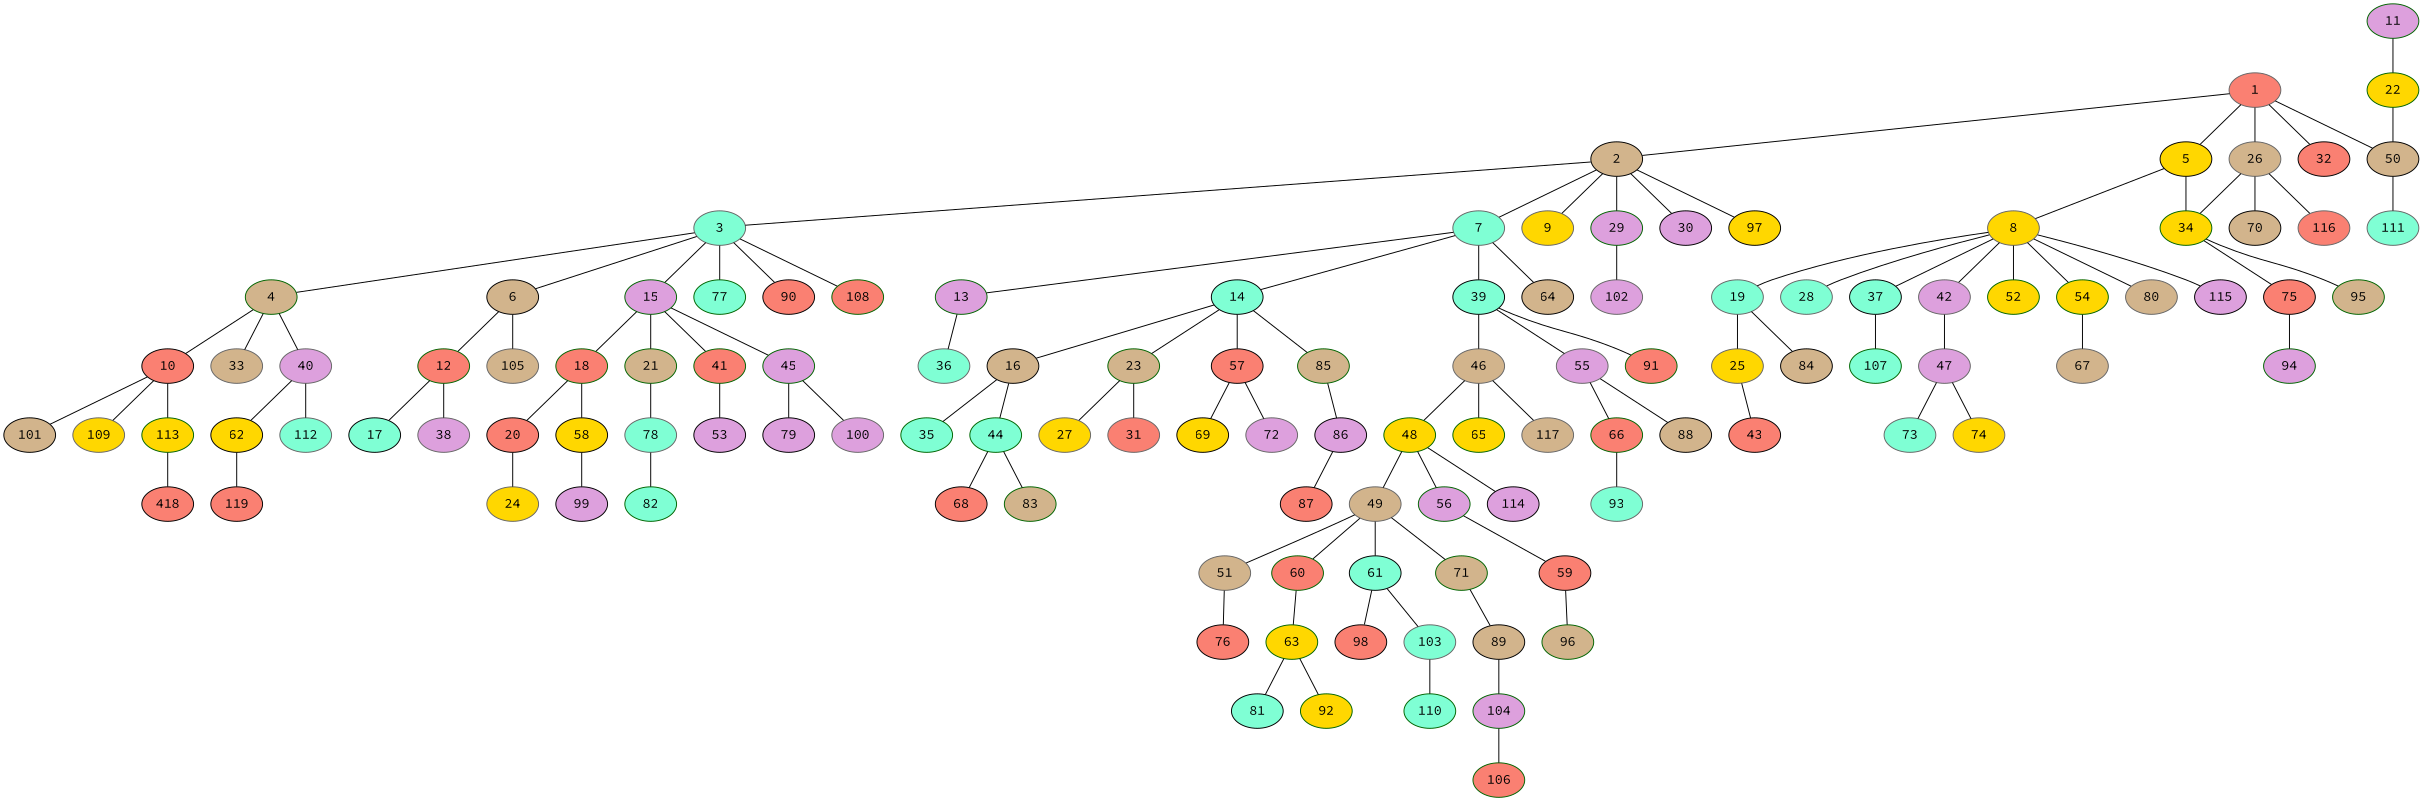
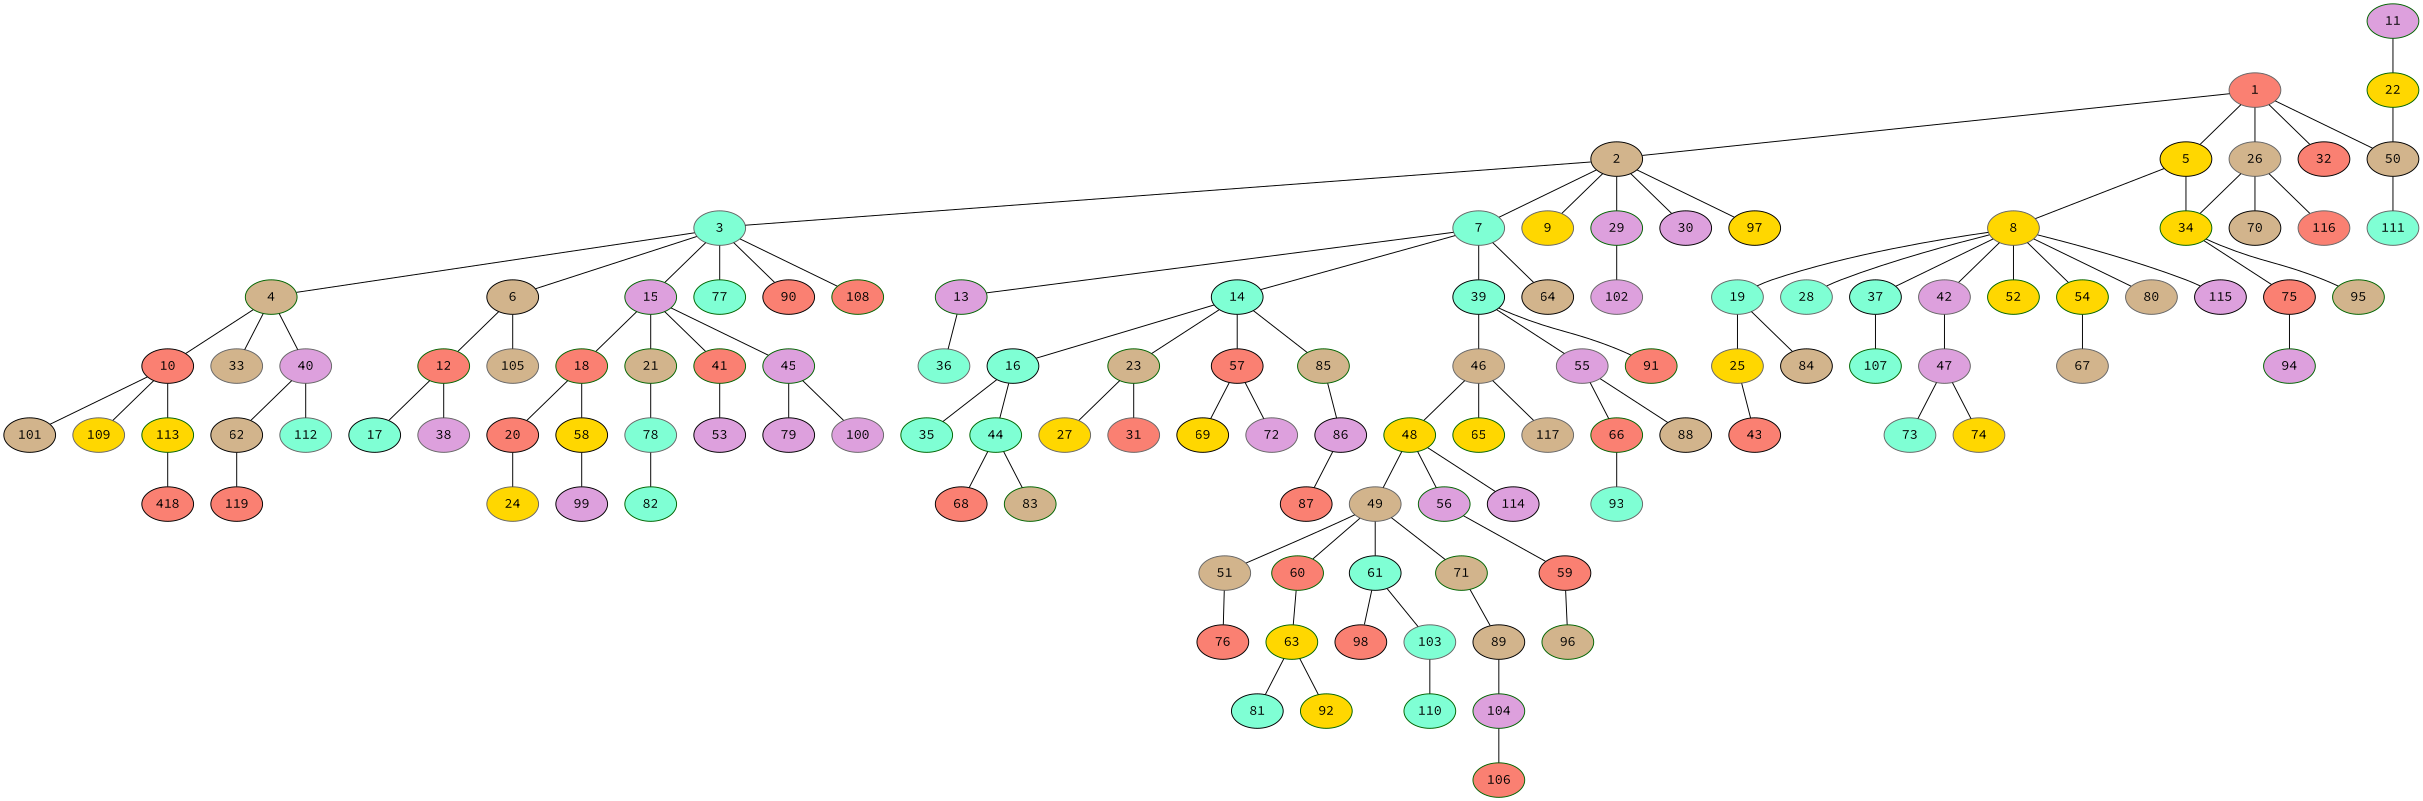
node "16": fillcolor tan -> aquamarine
node "62": fillcolor gold -> tan
